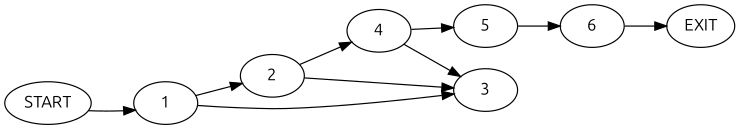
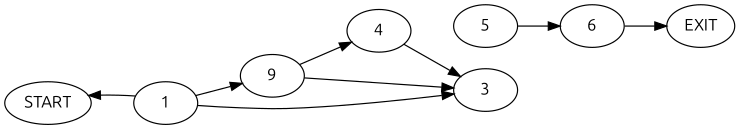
edge "4" -> "5": removed
node "2": label "2" -> "9"
edge "START" -> "1": reversed
